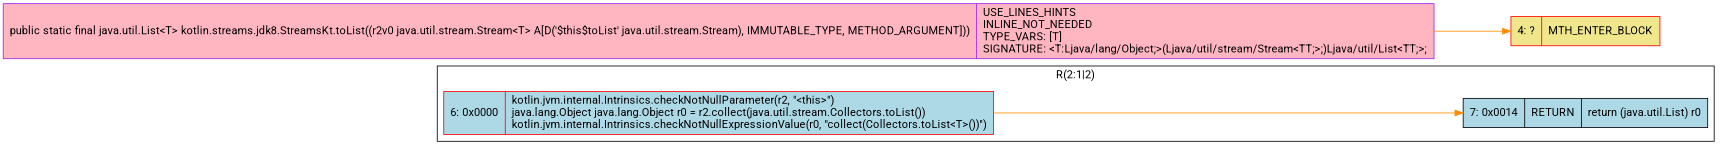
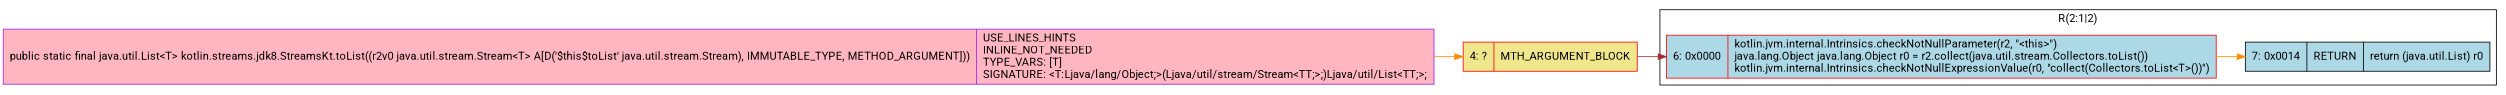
node "4: ?": text "MTH_ENTER_BLOCK" -> "MTH_ARGUMENT_BLOCK"
edge "4: ?" -> "6: 0x0000": added
